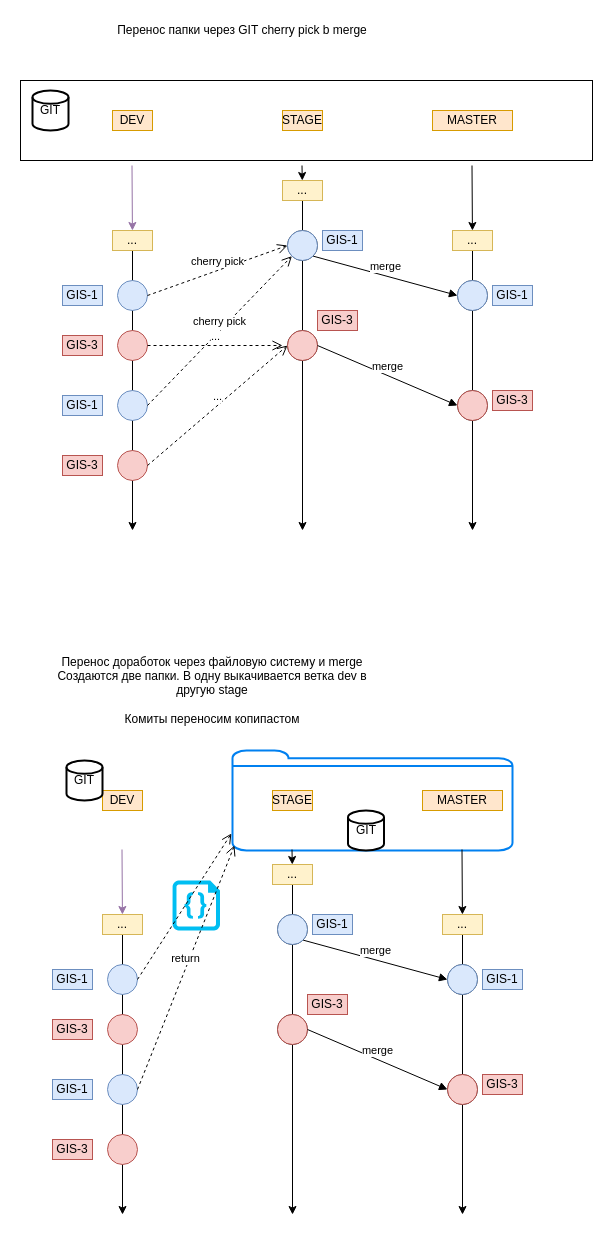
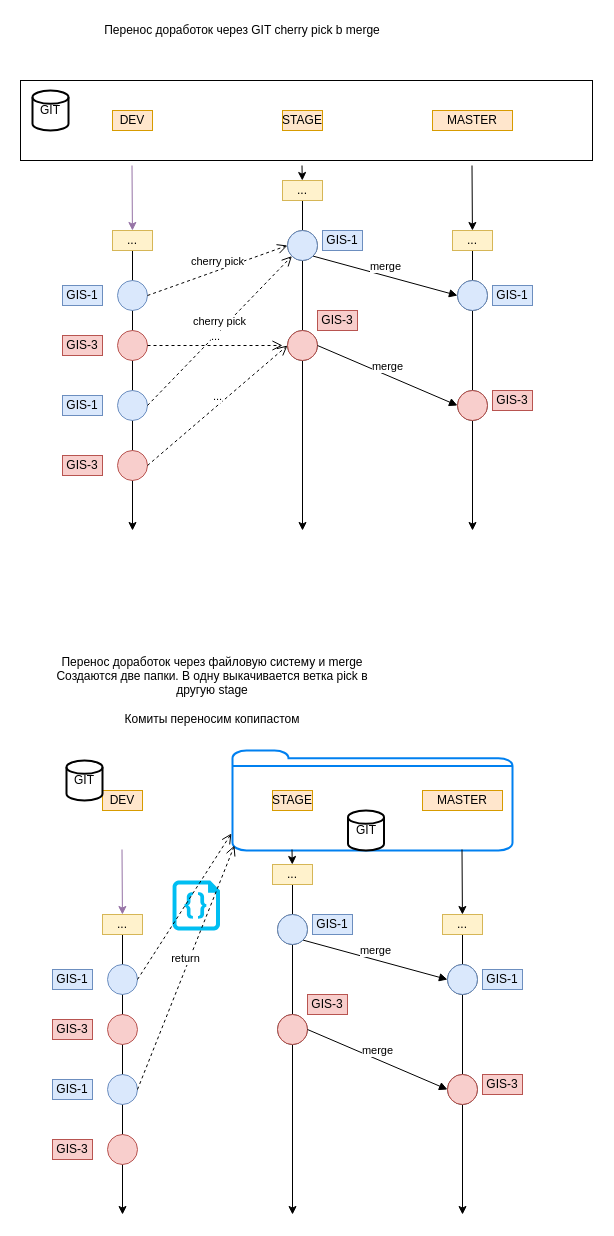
node "Перенос папки через GIT cherry pick b merge": label "Перенос папки через GIT cherry pick b merge" -> "Перенос доработок через GIT cherry pick b merge"
node "Перенос доработок через файловую систему и merge Создаются две папки. В одну выкачивается ветка dev в другую stage Комиты переносим копипастом": label "Перенос доработок через файловую систему и merge Создаются две папки. В одну выкачивается ветка dev в другую stage Комиты переносим копипастом" -> "Перенос доработок через файловую систему и merge Создаются две папки. В одну выкачивается ветка pick в другую stage Комиты переносим копипастом"
